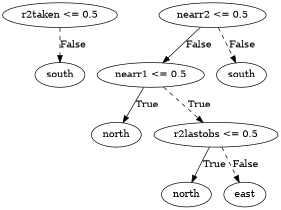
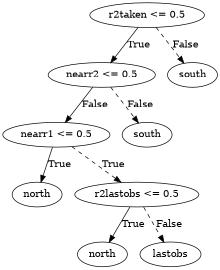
edge "r2taken <= 0.5" -> "nearr2 <= 0.5": added, label "True"
node "east": label "east" -> "lastobs"
